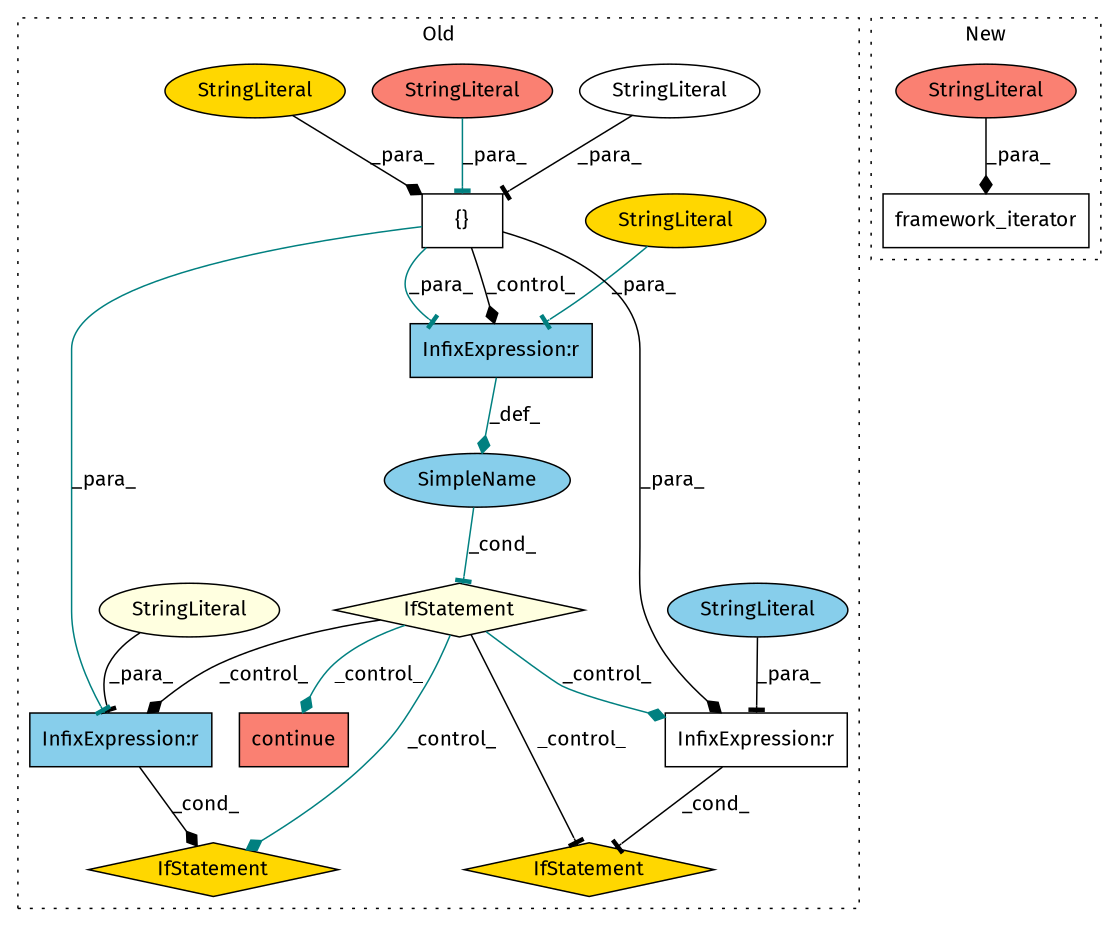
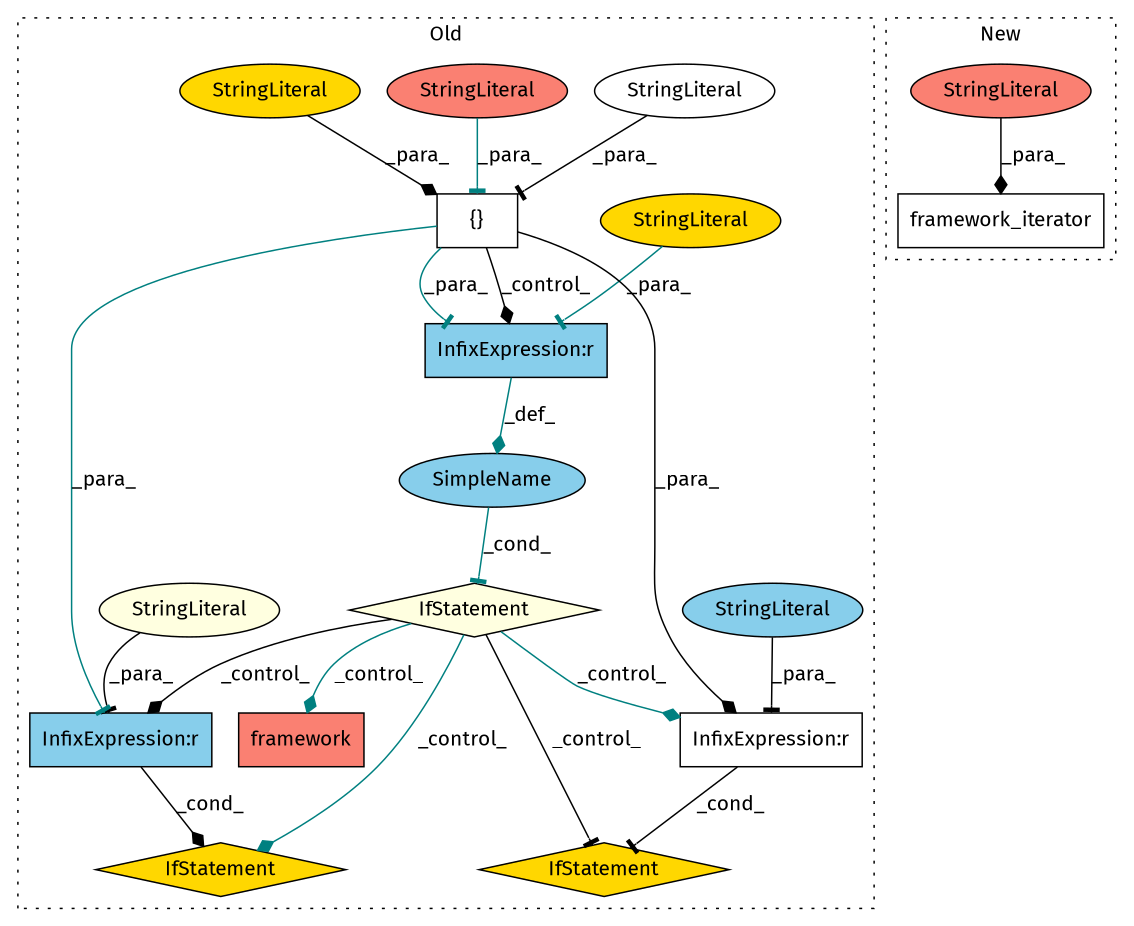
node "continue": label "continue" -> "framework"
